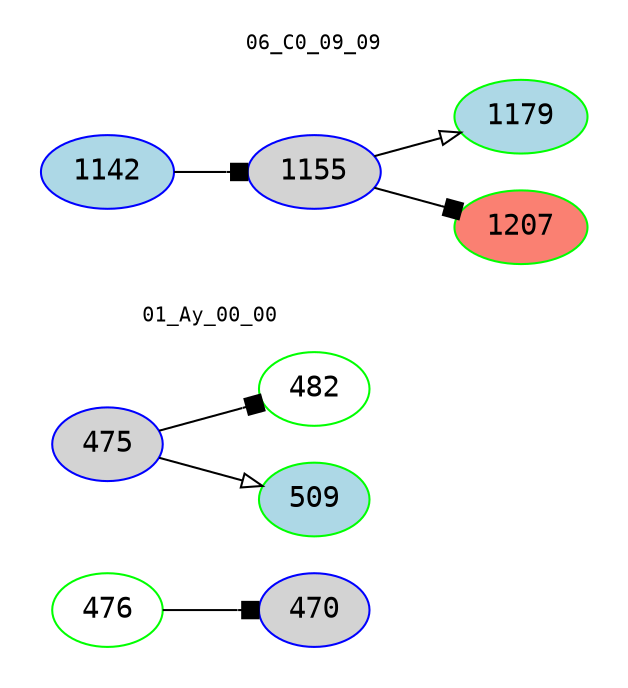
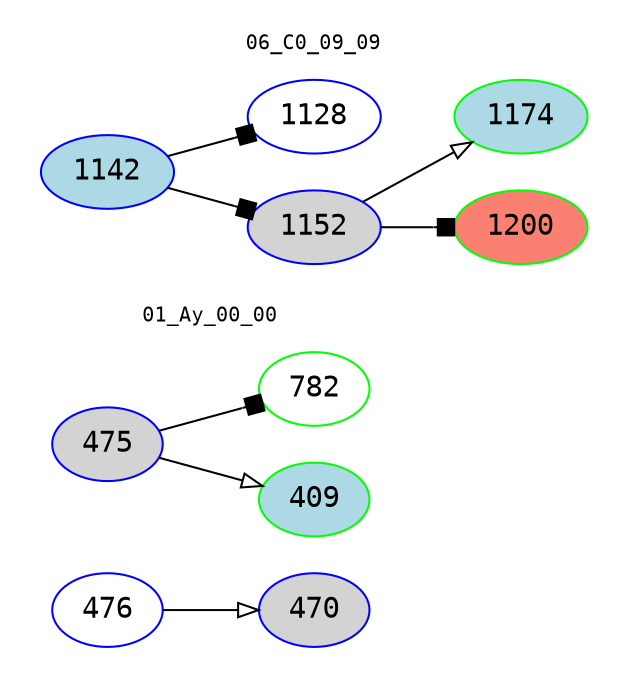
node "1128": added
node "1179": label "1179" -> "1174"
node "1155": label "1155" -> "1152"
node "1207": label "1207" -> "1200"
node "482": label "482" -> "782"
node "509": label "509" -> "409"
node "476": color green -> blue
edge "476" -> "470": arrowhead box -> onormal
